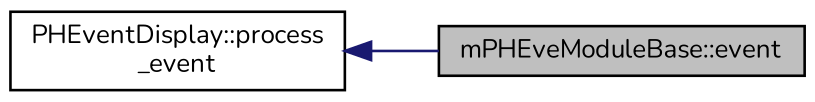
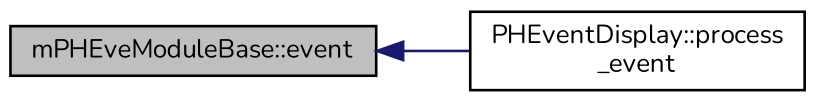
edge "mPHEveModuleBase::event" -> "PHEventDisplay::process _event": reversed
